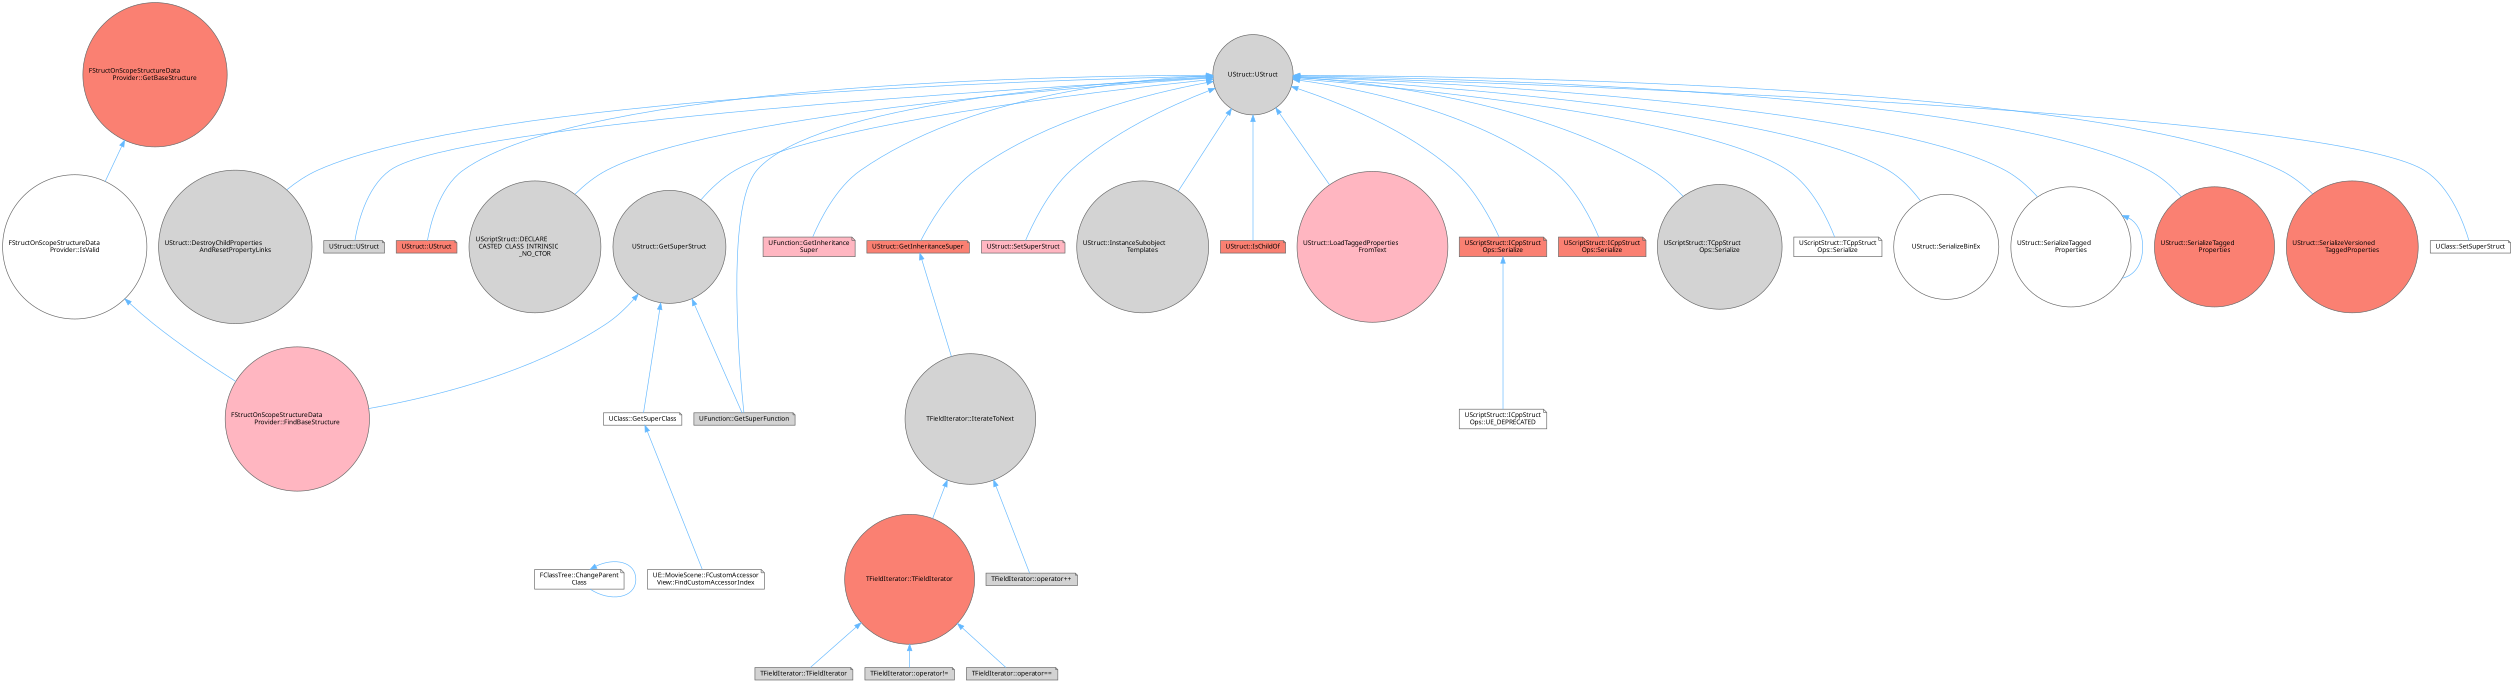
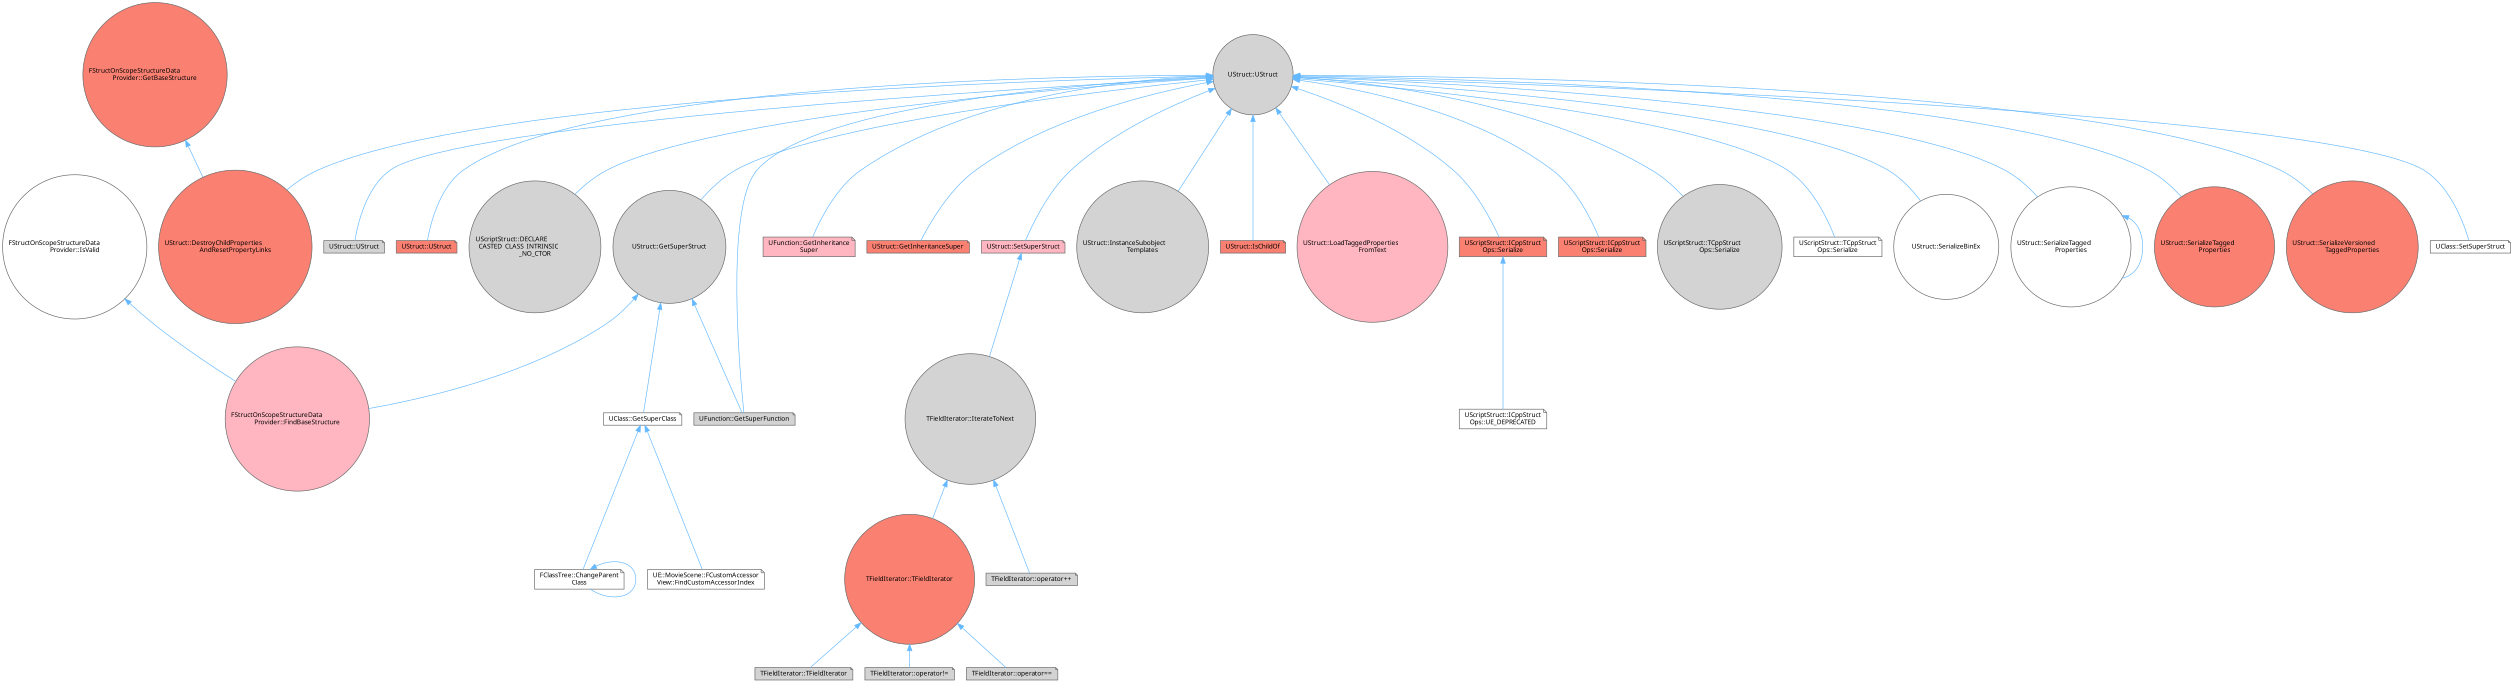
edge "FStructOnScopeStructureData Provider::IsValid" -> "FStructOnScopeStructureData Provider::GetBaseStructure": now "UStruct::DestroyChildProperties AndResetPropertyLinks" -> "FStructOnScopeStructureData Provider::GetBaseStructure"
node "UStruct::DestroyChildProperties AndResetPropertyLinks": fillcolor lightgrey -> salmon
edge "TFieldIterator::IterateToNext" -> "UStruct::GetInheritanceSuper": now "TFieldIterator::IterateToNext" -> "UStruct::SetSuperStruct"
edge "FClassTree::ChangeParent Class" -> "UClass::GetSuperClass": added
